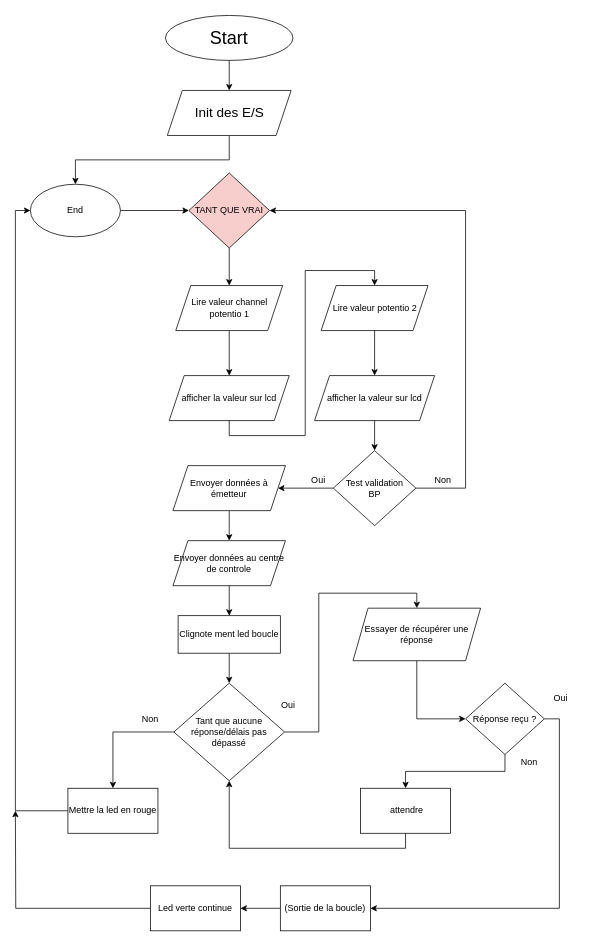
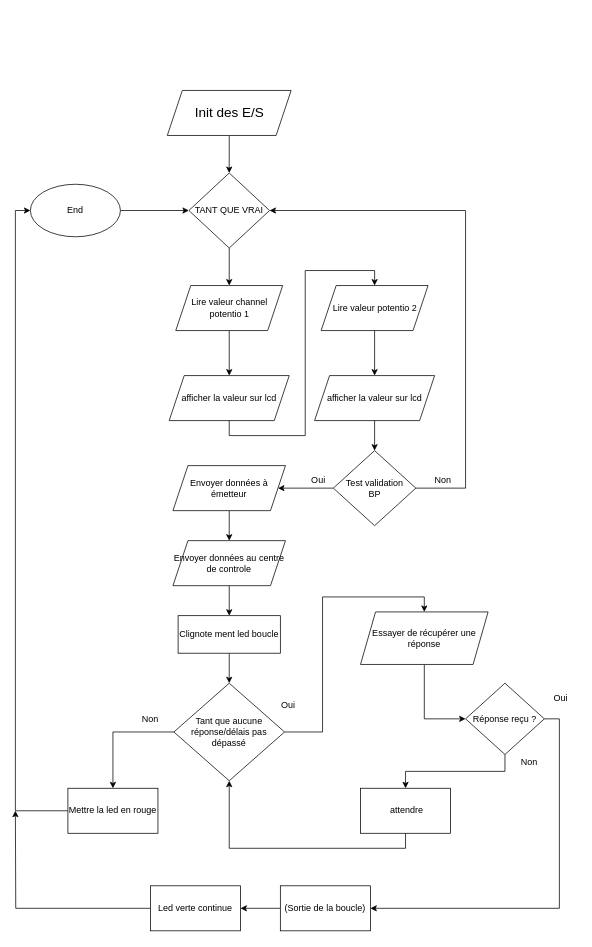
node "Start": removed
edge "Start" -> "Init des E/S": removed
edge "Init des E/S" -> "End": now "Init des E/S" -> "TANT QUE VRAI"
node "TANT QUE VRAI": fillcolor #f8cecc -> #ffffff
node "Essayer de récupérer une réponse": moved (417, 634) -> (424, 638)
